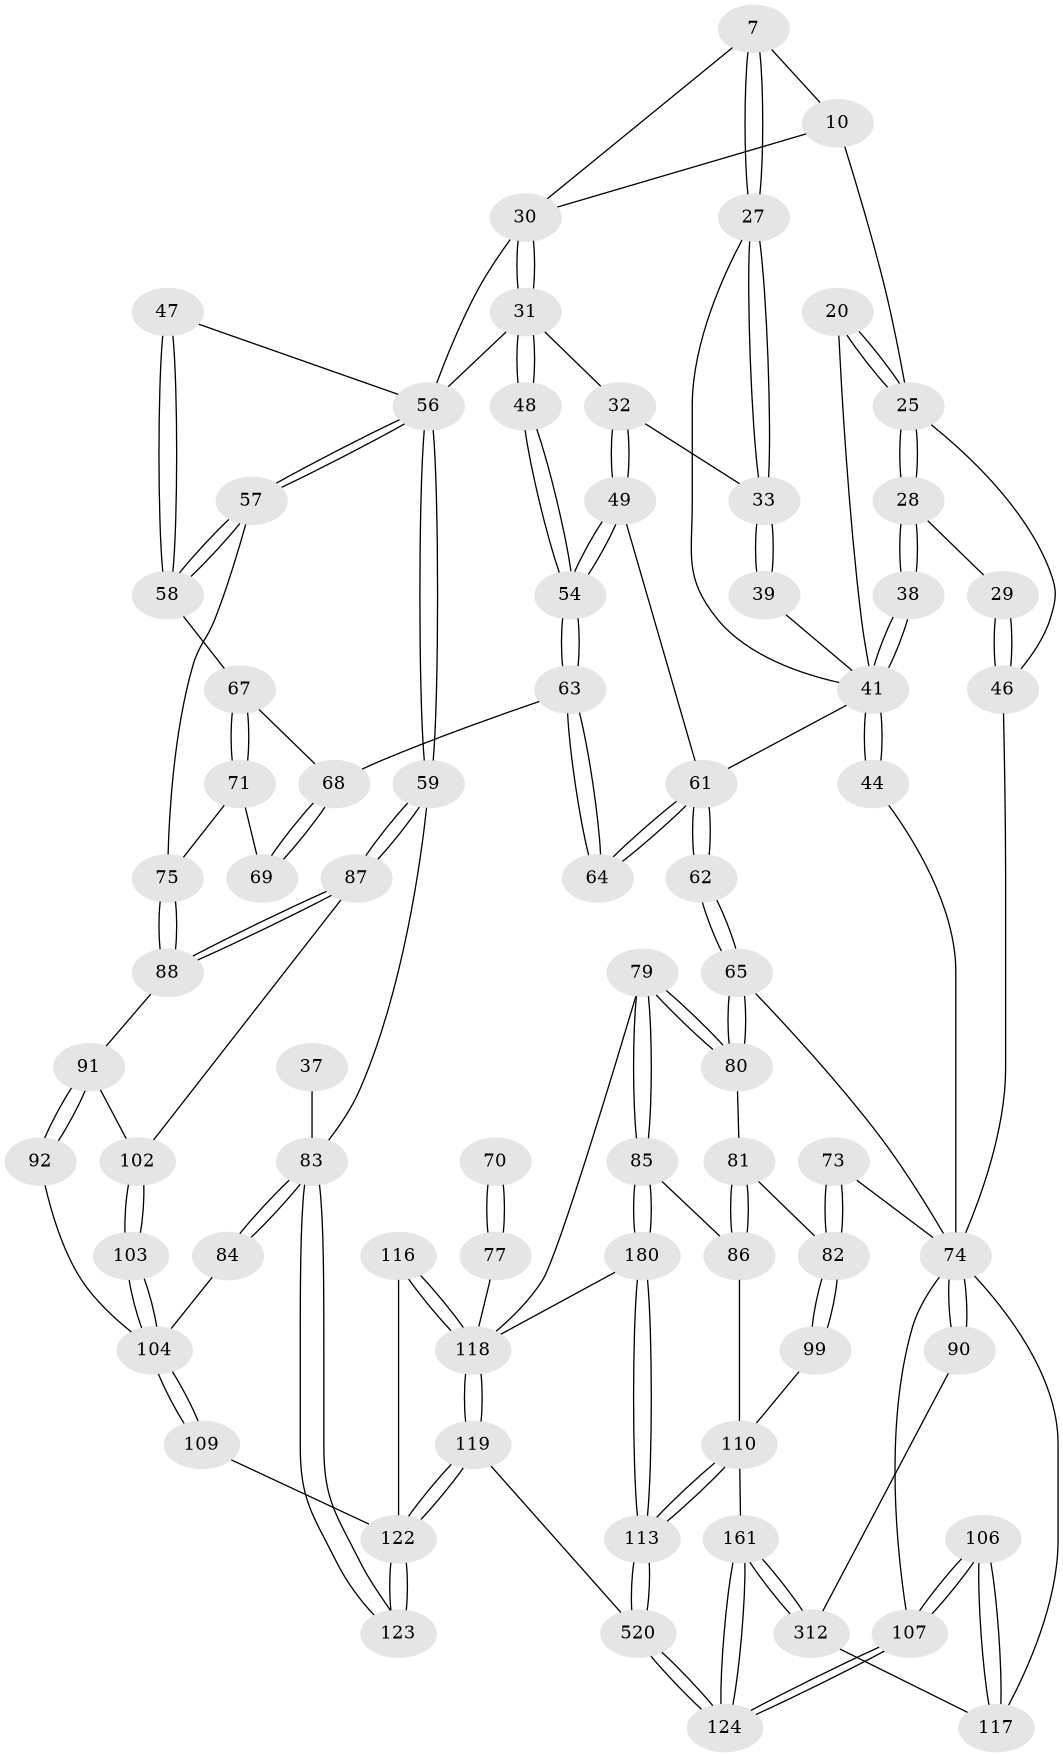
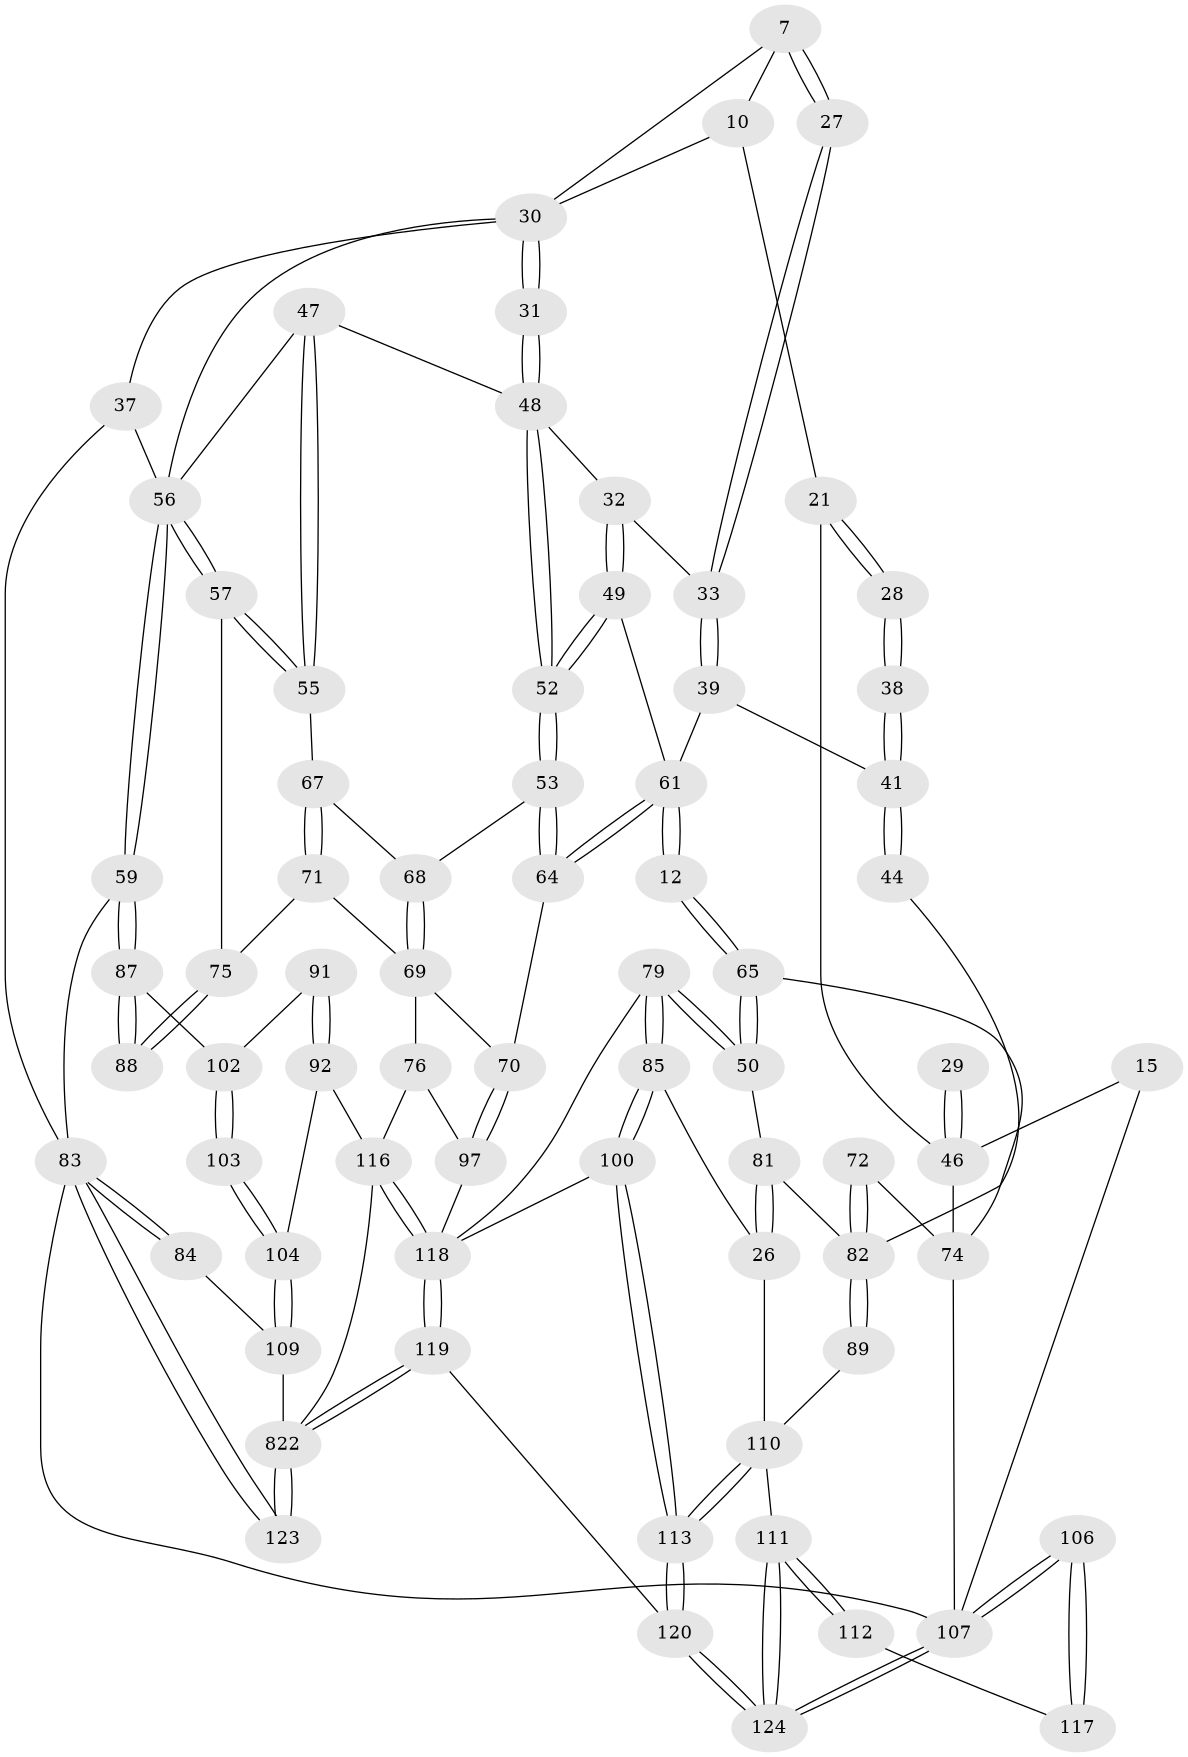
edge "30" -- "37": added
node "20": removed
edge "47" -- "48": added
edge "31" -- "56": now "37" -- "56"
edge "31" -- "32": now "48" -- "32"
node "25": label "25" -> "21"
edge "27" -- "41": removed
edge "28" -- "29": removed
node "58": label "58" -> "55"
node "54": label "54" -> "52"
node "63": label "63" -> "53"
edge "41" -- "61": now "39" -- "61"
node "62": label "62" -> "12"
edge "64" -- "70": added
edge "44" -- "74": now "44" -- "82"
edge "88" -- "91": removed
edge "69" -- "70": added
node "76": added
node "80": label "80" -> "50"
node "15": added
edge "92" -- "116": added
node "73": label "73" -> "72"
node "77": label "77" -> "97"
node "180": label "180" -> "100"
node "86": label "86" -> "26"
edge "84" -- "104": now "84" -- "109"
node "99": label "99" -> "89"
node "90": removed
edge "74" -- "117": removed
node "122": label "122" -> "822"
node "161": label "161" -> "111"
edge "83" -- "107": added
node "520": label "520" -> "120"
node "312": label "312" -> "112"
